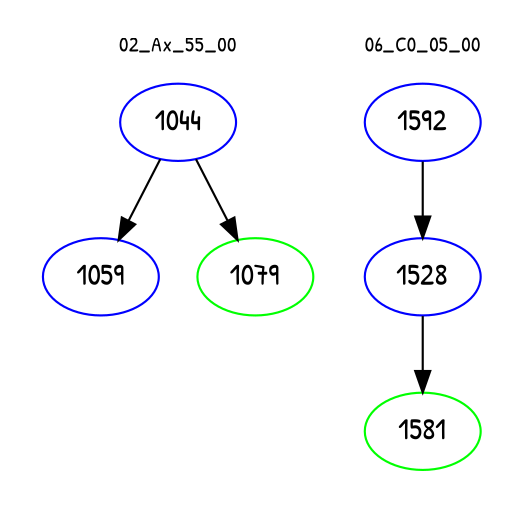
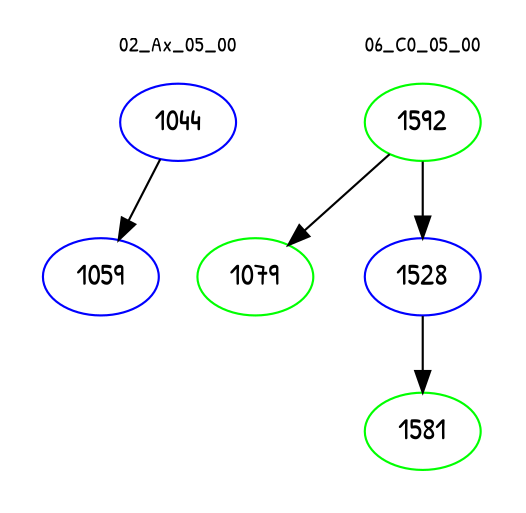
cluster "02_Ax_55_00": label "02_Ax_55_00" -> "02_Ax_05_00"
node "1592": color blue -> green
edge "1044" -> "1079": now "1592" -> "1079"
